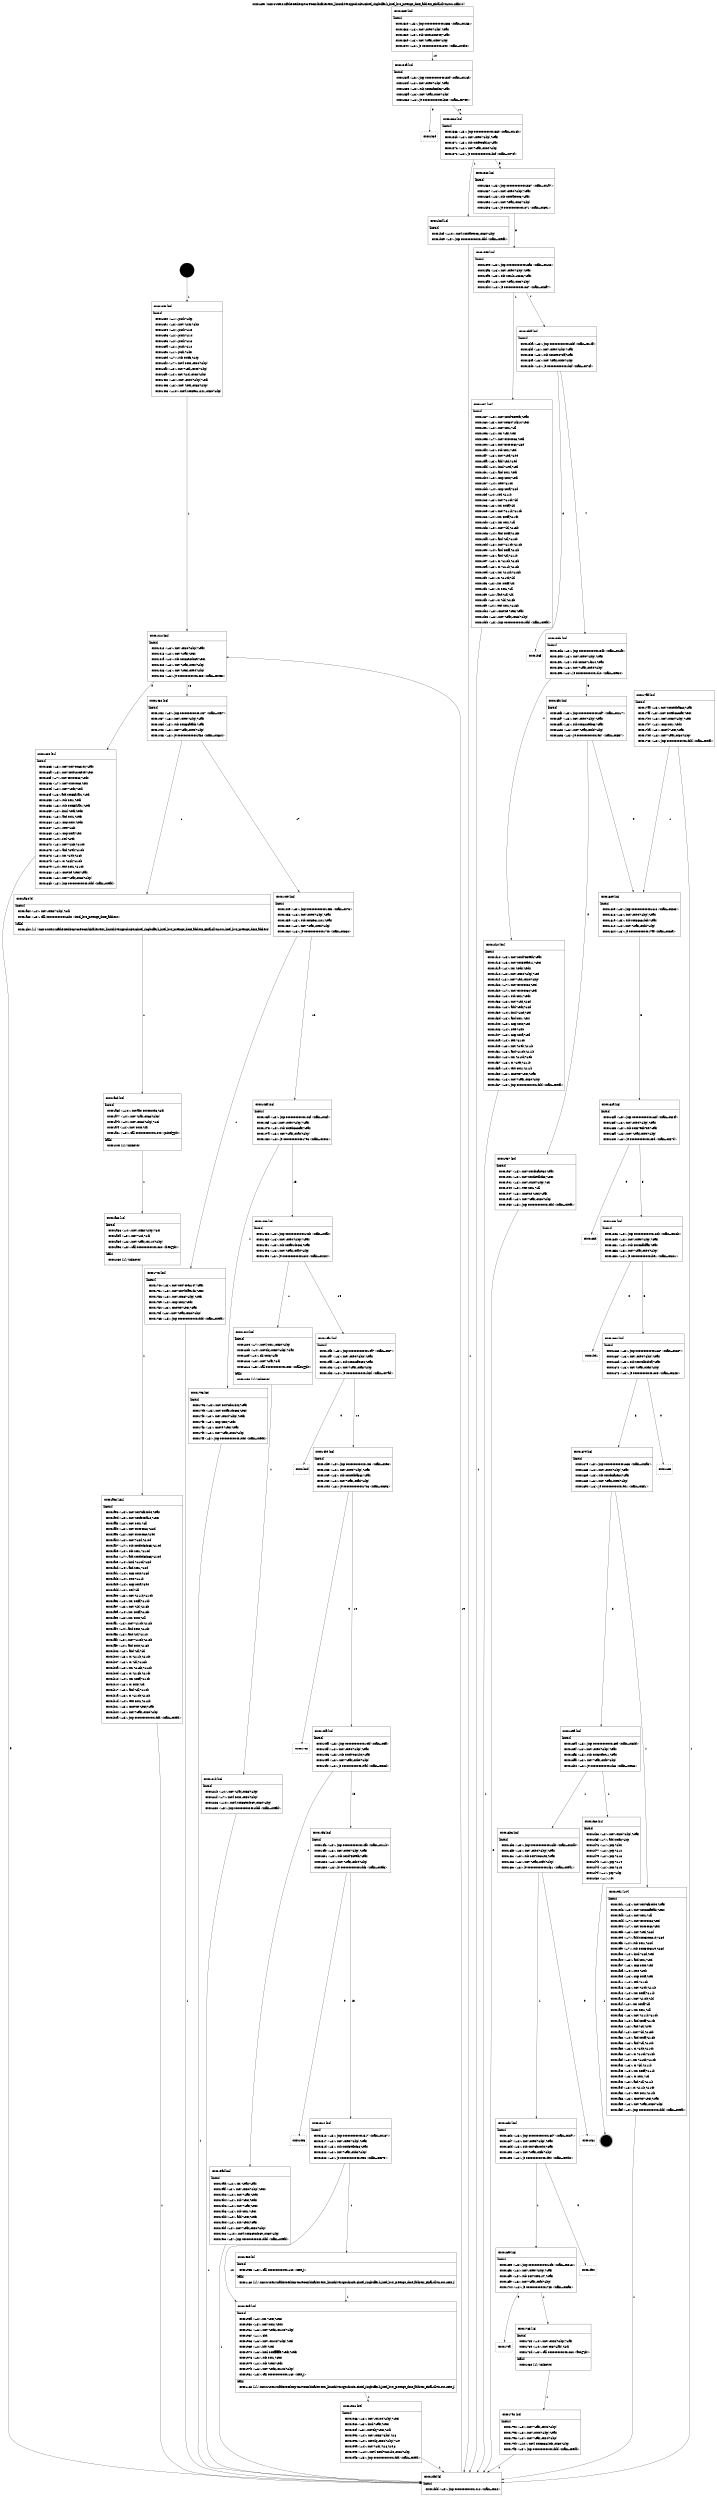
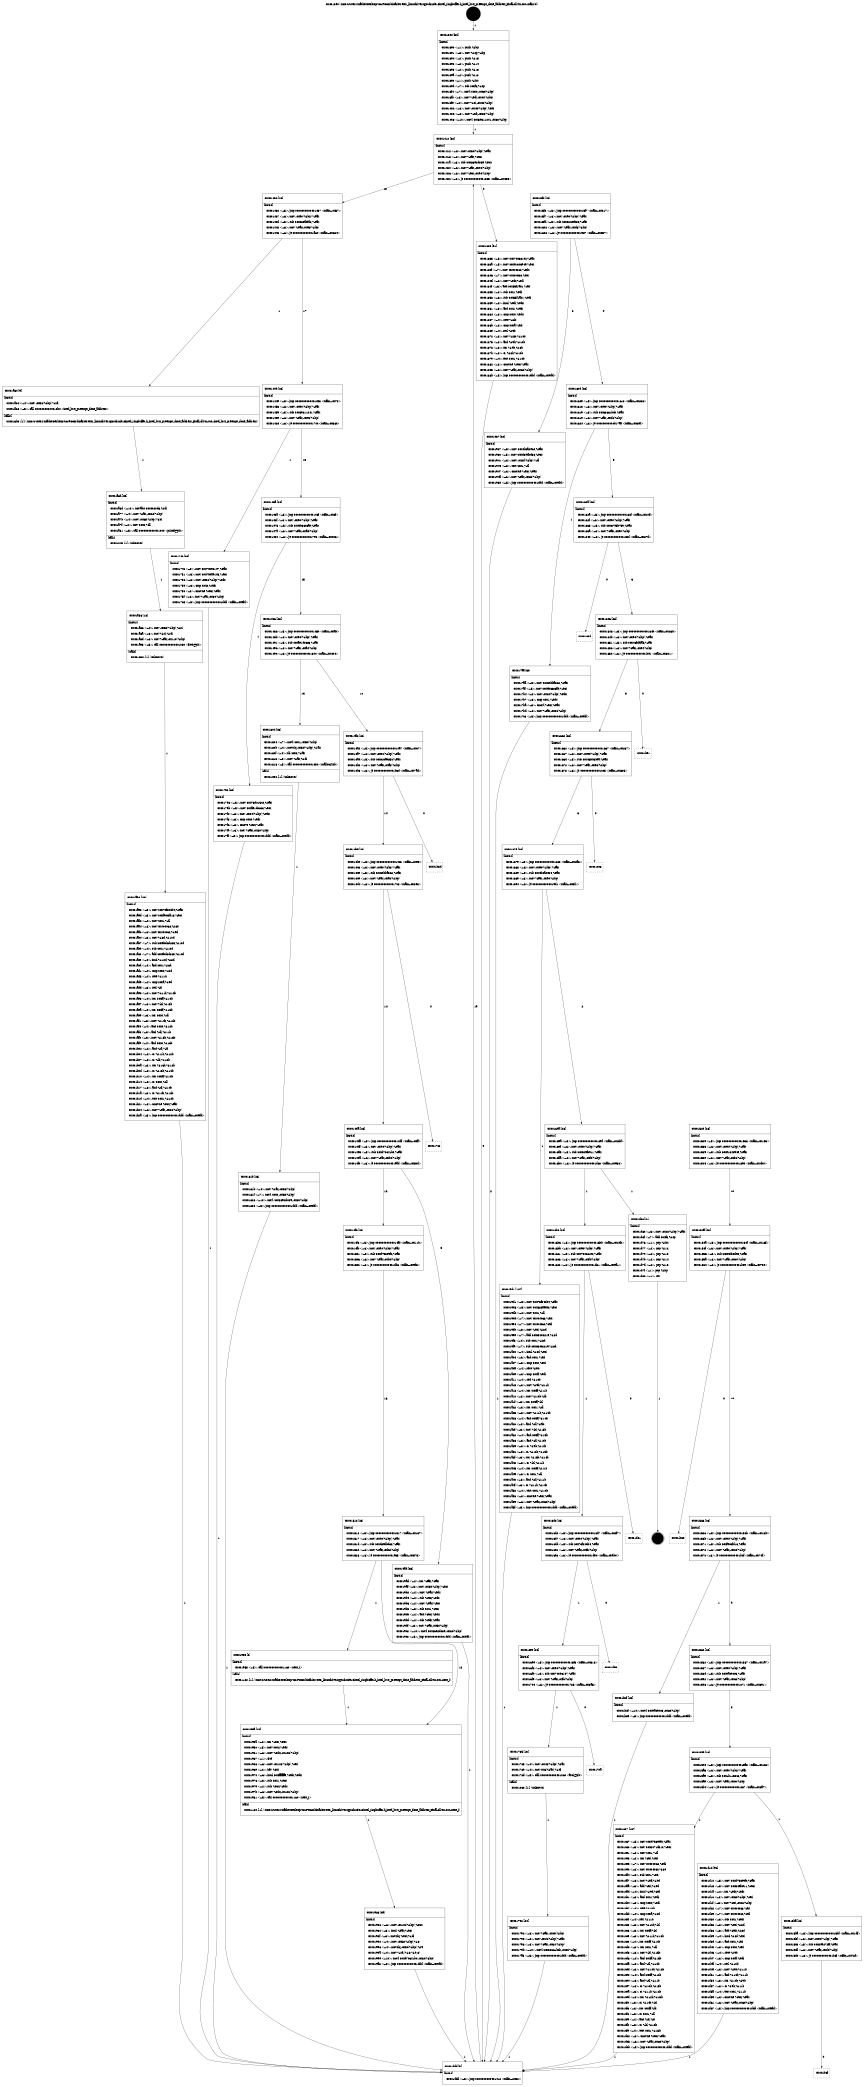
node "0x4015d6 [28]": removed
edge "0x4017aa [30]" -> "0x40160e [28]": reversed
edge "0x401486 [28]" -> "0x401804 [23]": label " 1" -> " 13"
edge "0x4014da [28]" -> "0x4019ad [36]": label " 1" -> " 8"
node "0x401dd3": removed
